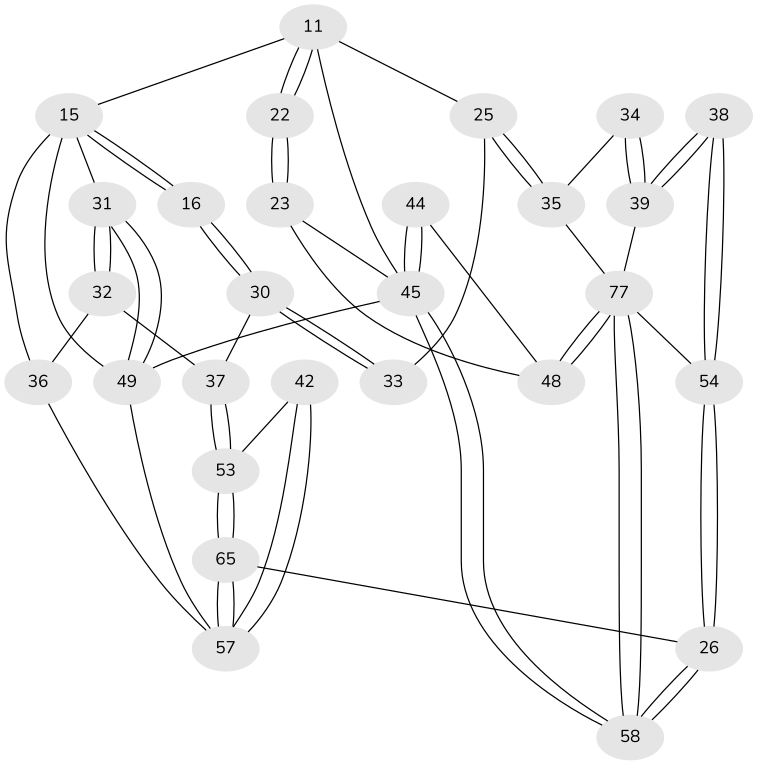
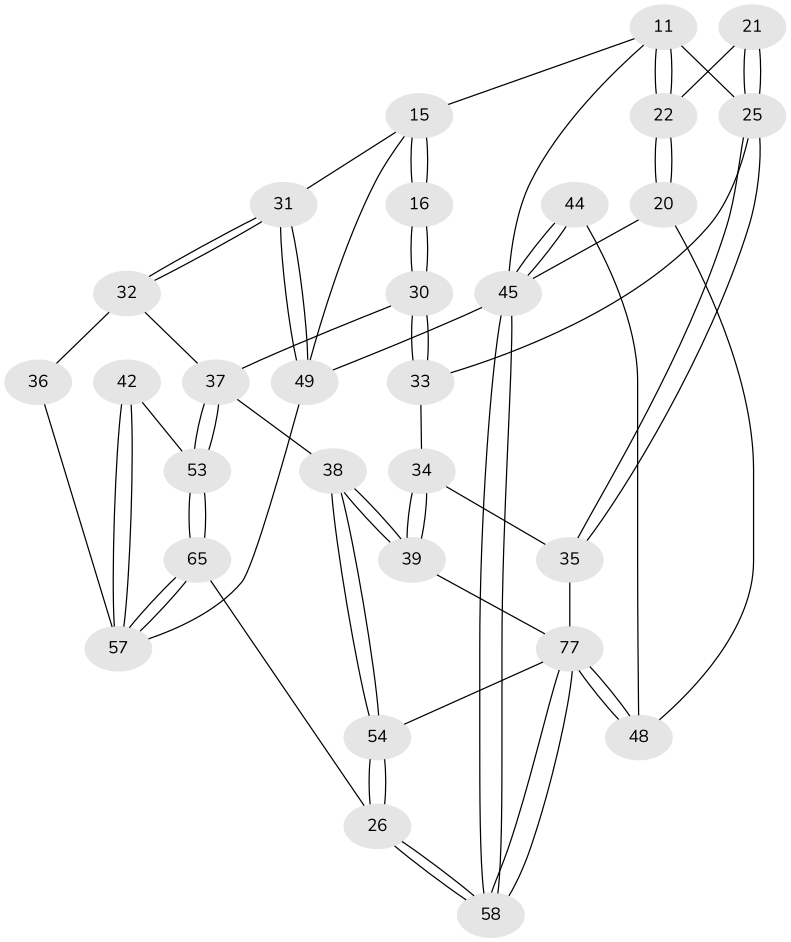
node "21": added
node "23": label "23" -> "20"
edge "15" -- "36": removed
edge "37" -- "38": added
edge "33" -- "34": added
